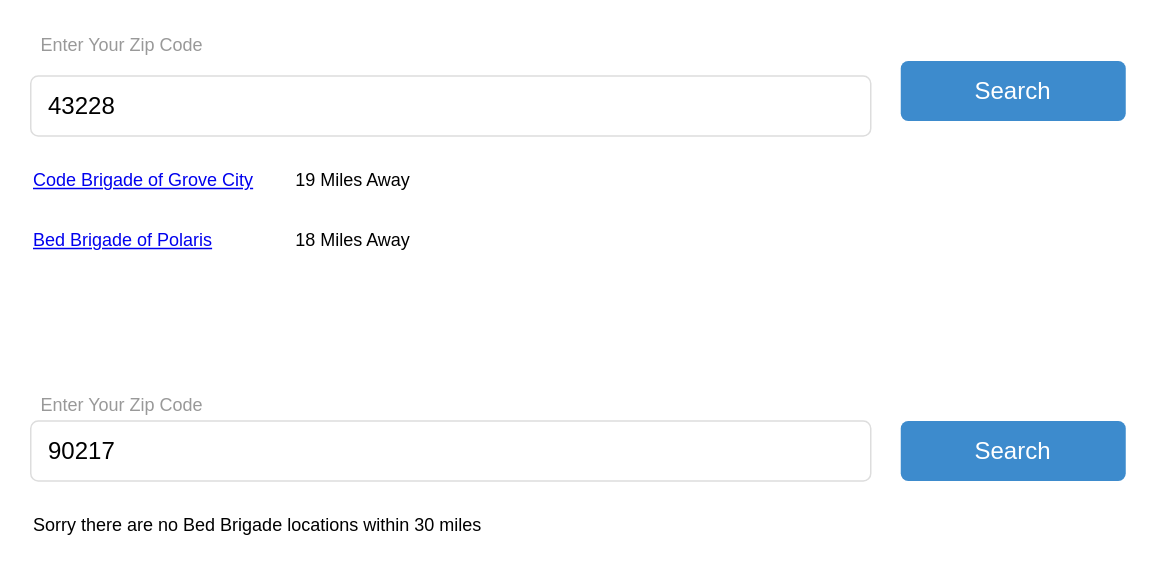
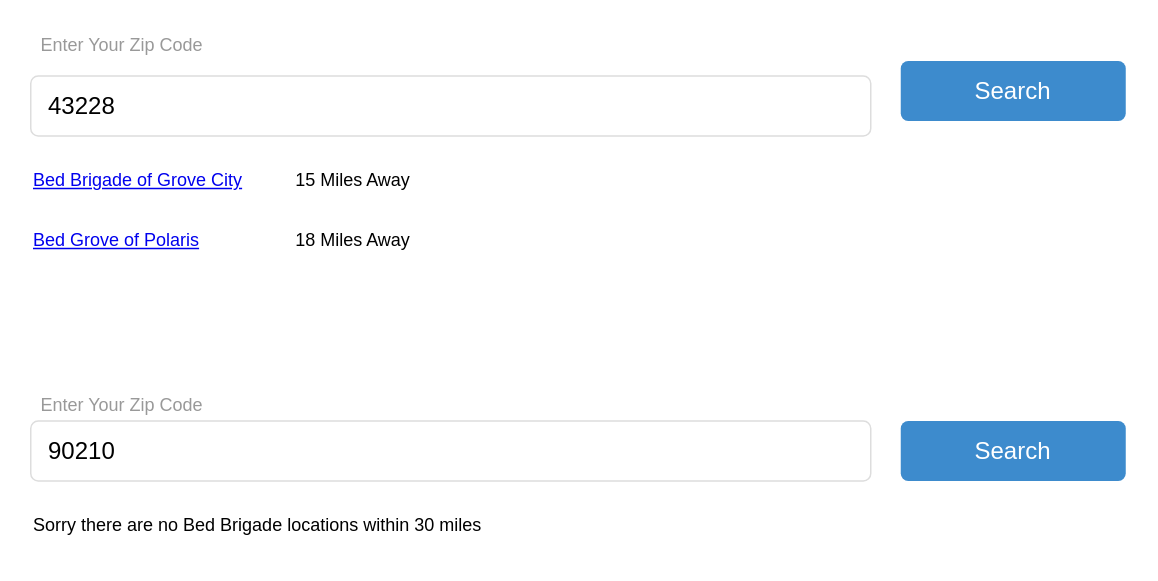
node "Code Brigade of Grove City": label "Code Brigade of Grove City" -> "Bed Brigade of Grove City"
node "19 Miles Away": label "19 Miles Away" -> "15 Miles Away"
node "Bed Brigade of Polaris": label "Bed Brigade of Polaris" -> "Bed Grove of Polaris"
node "90217": label "90217" -> "90210"
